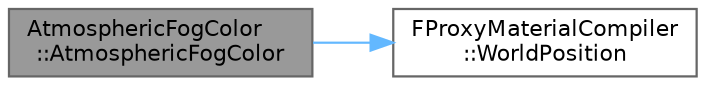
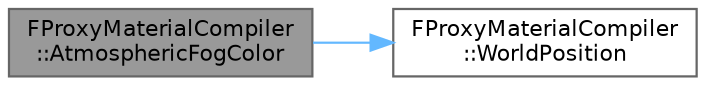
node "AtmosphericFogColor ::AtmosphericFogColor": label "AtmosphericFogColor ::AtmosphericFogColor" -> "FProxyMaterialCompiler ::AtmosphericFogColor"
